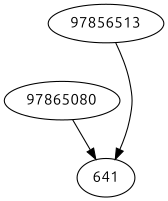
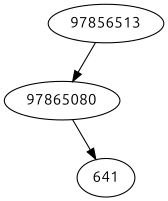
edge "97856513" -> "641": now "97856513" -> "97865080"
